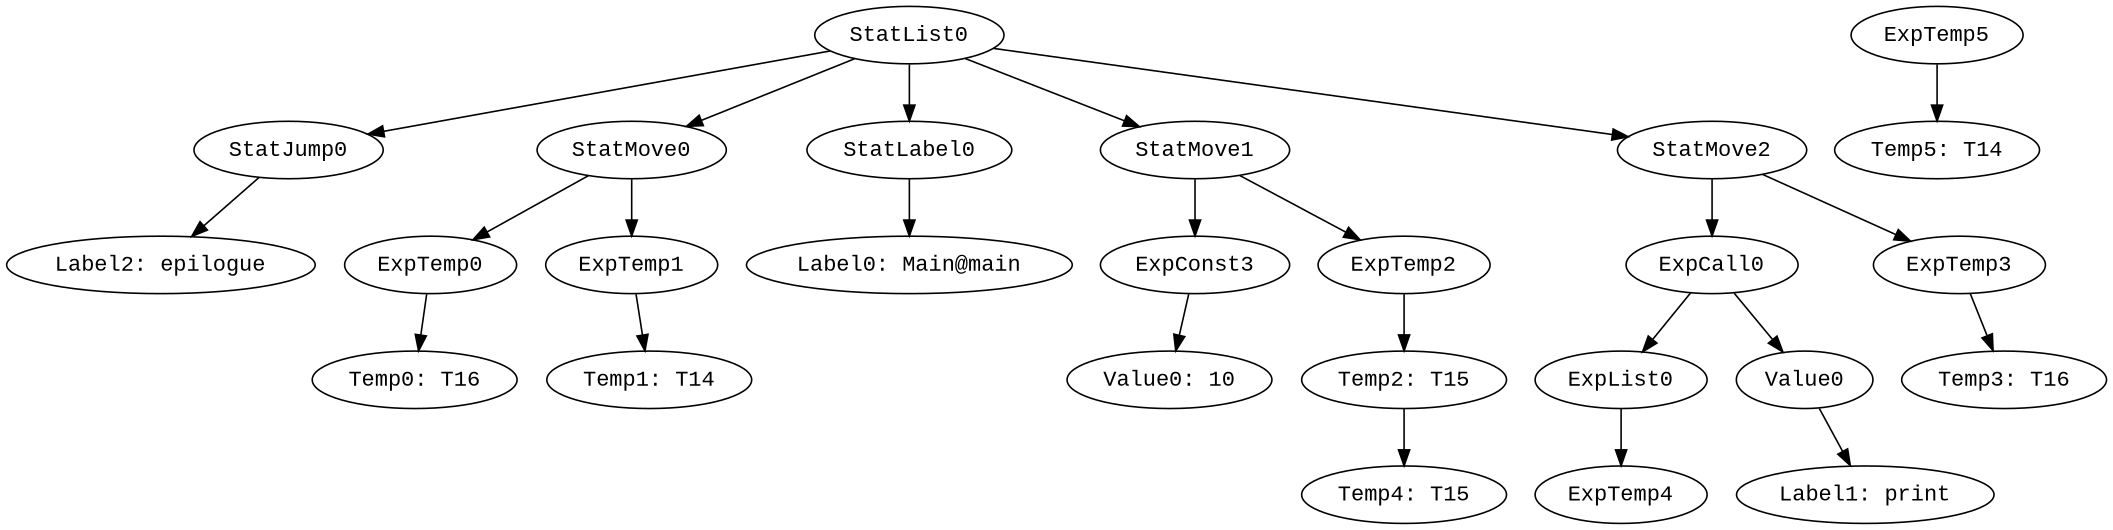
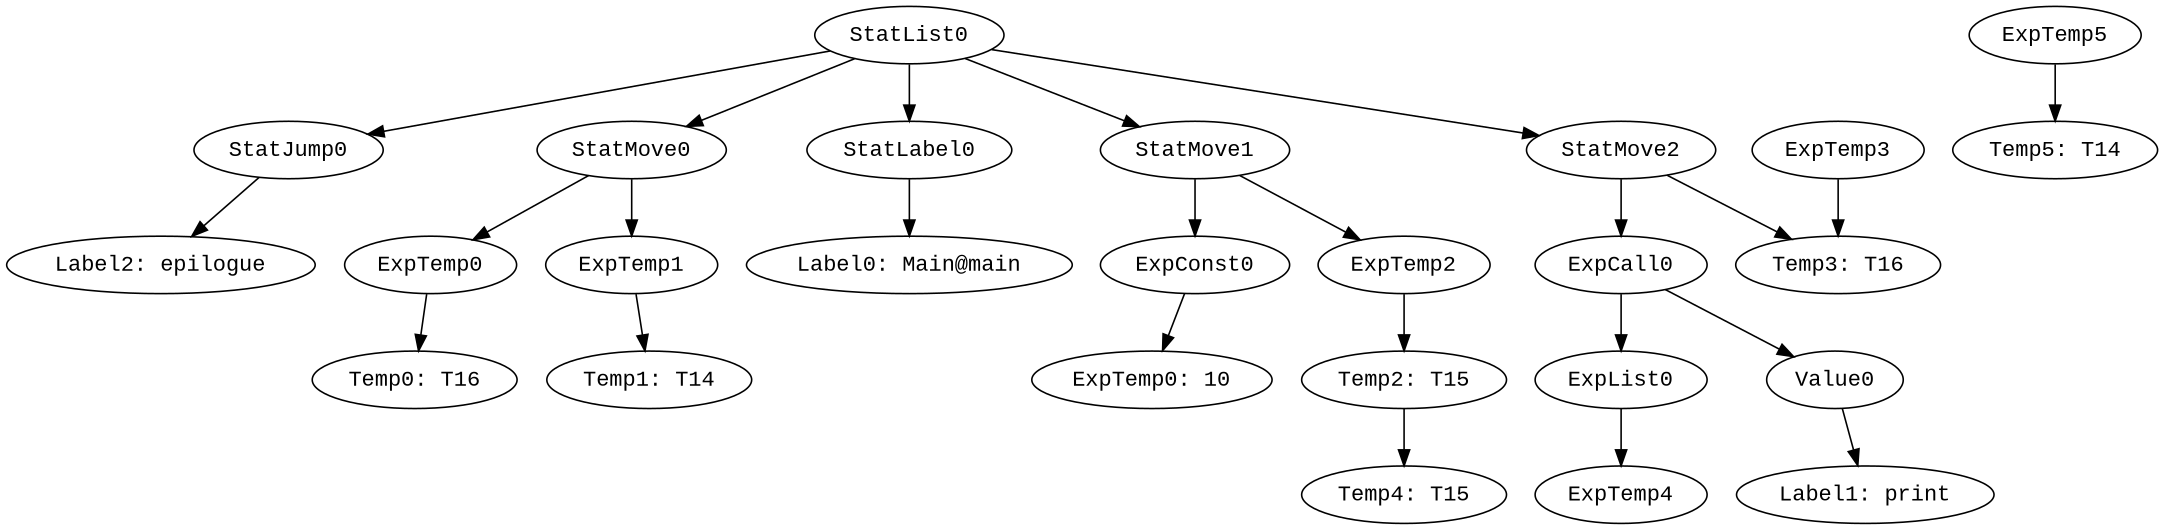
edge "StatMove2" -> "ExpTemp3": now "StatMove2" -> "Temp3: T16"
node "ExpConst3": label "ExpConst3" -> "ExpConst0"
node "Value0: 10": label "Value0: 10" -> "ExpTemp0: 10"
